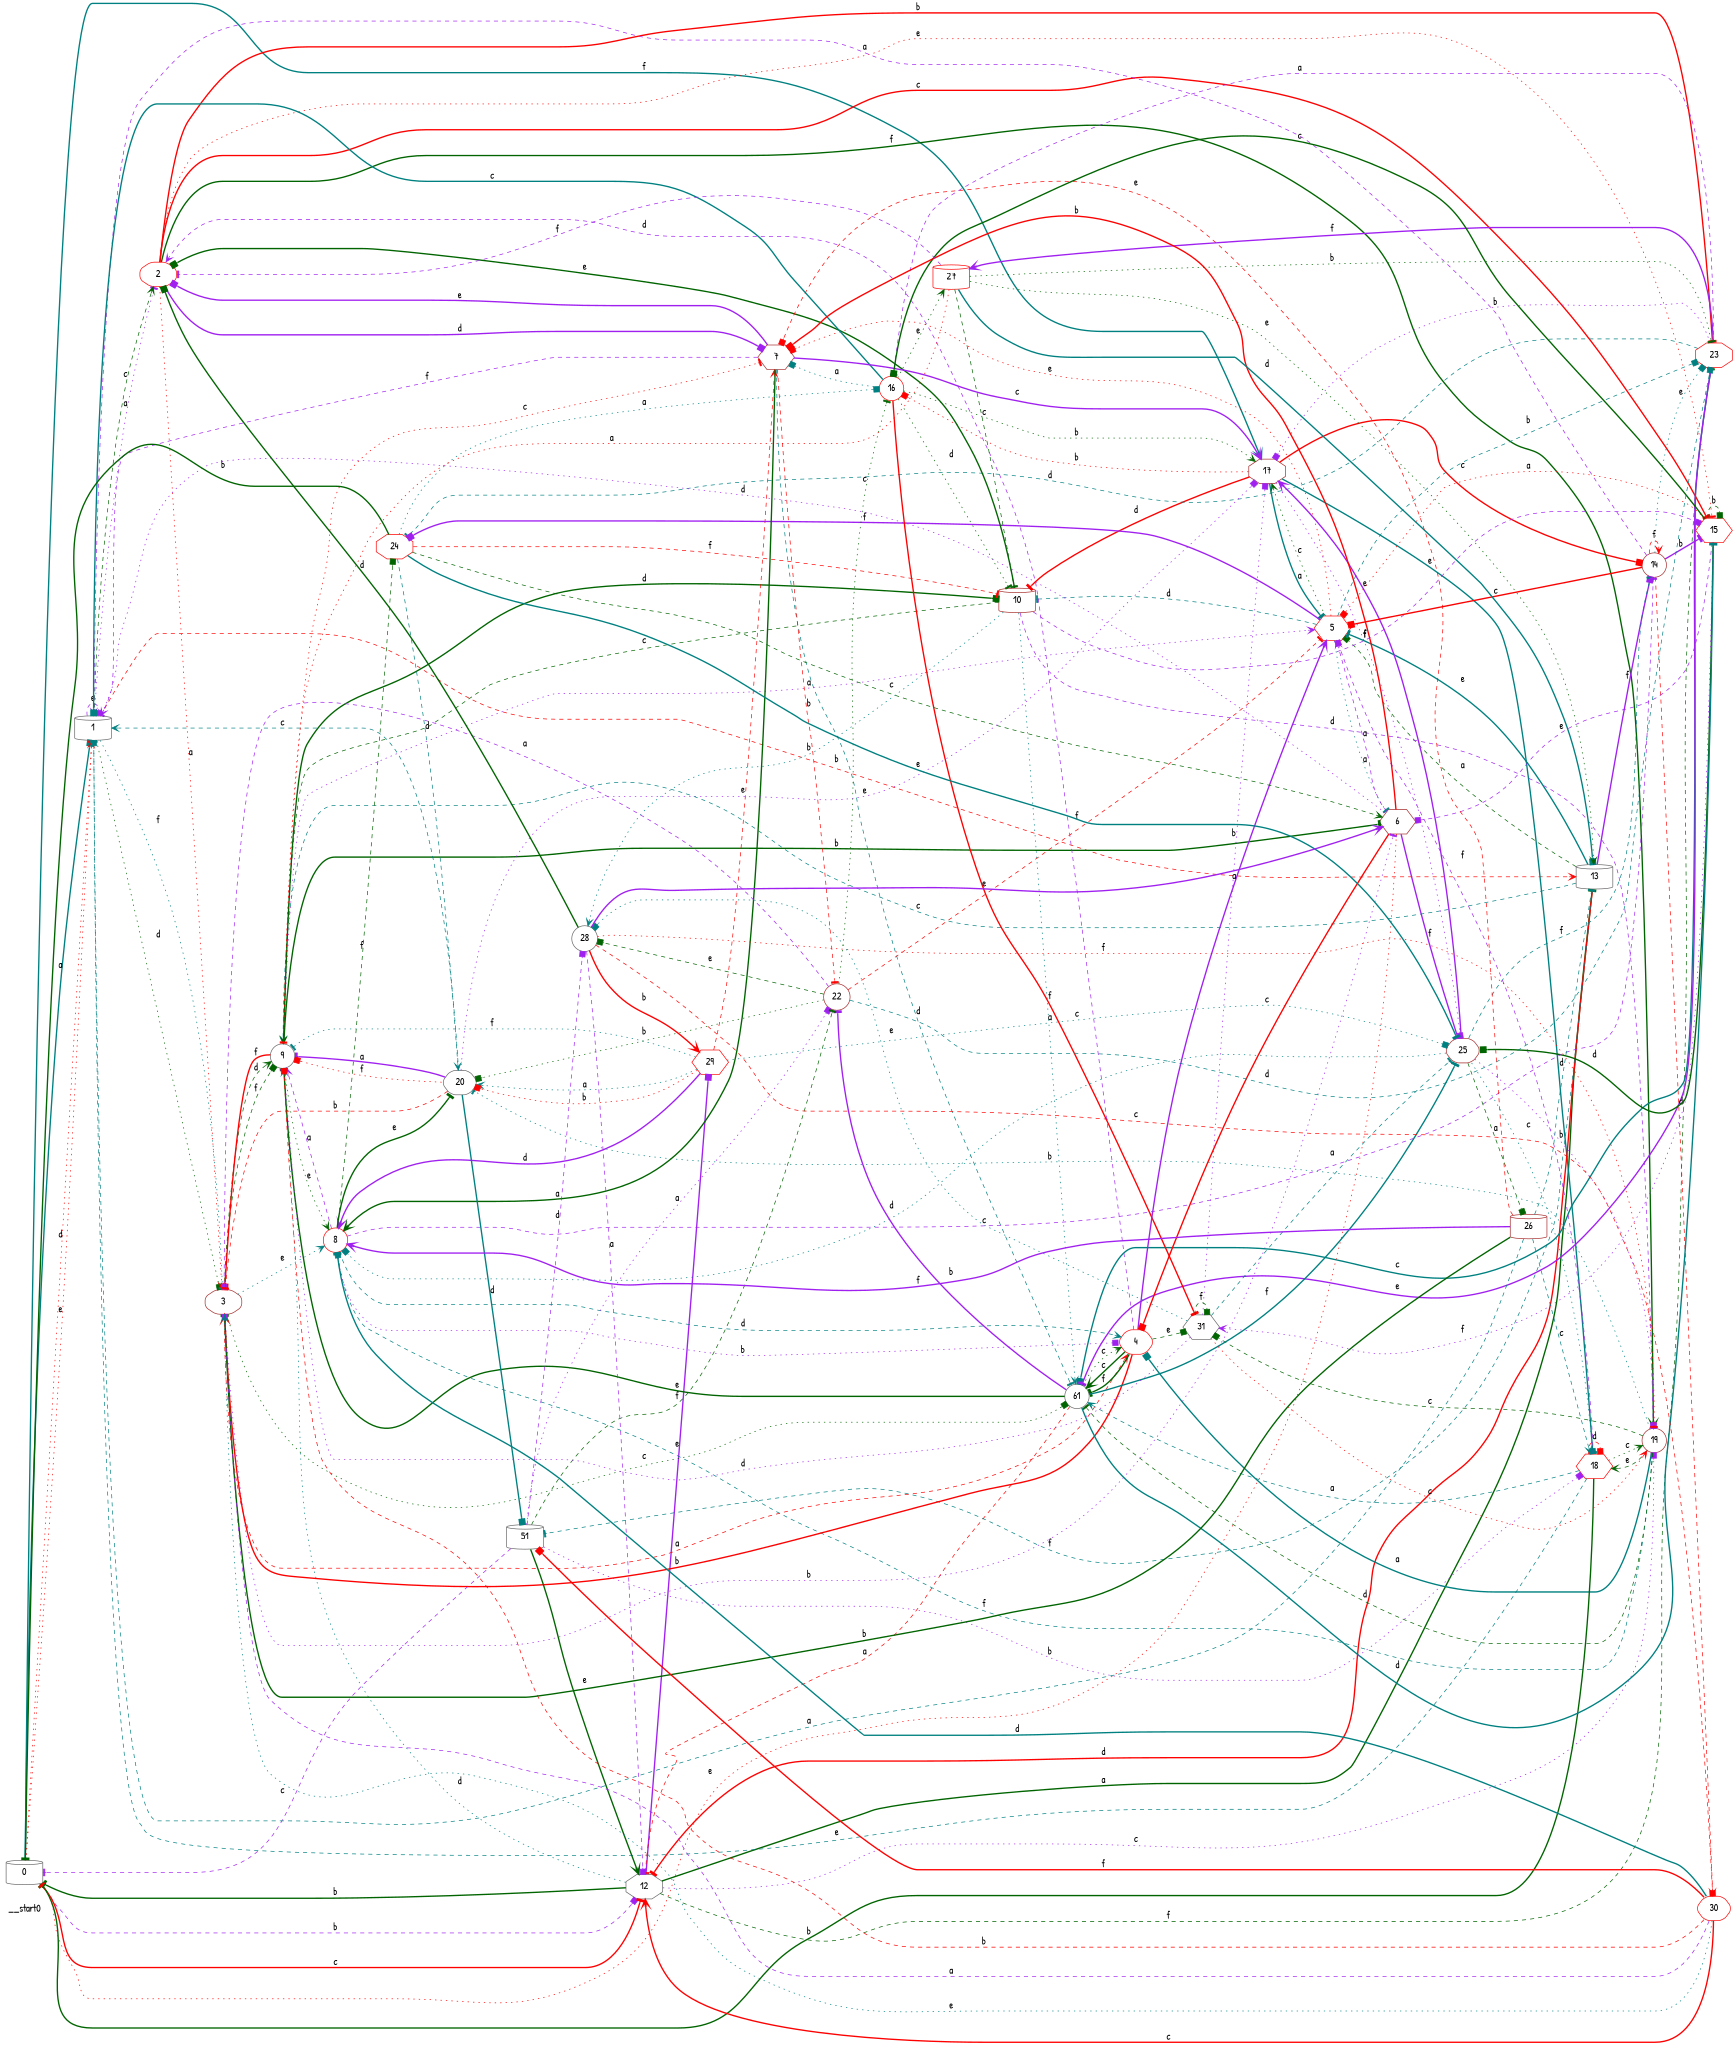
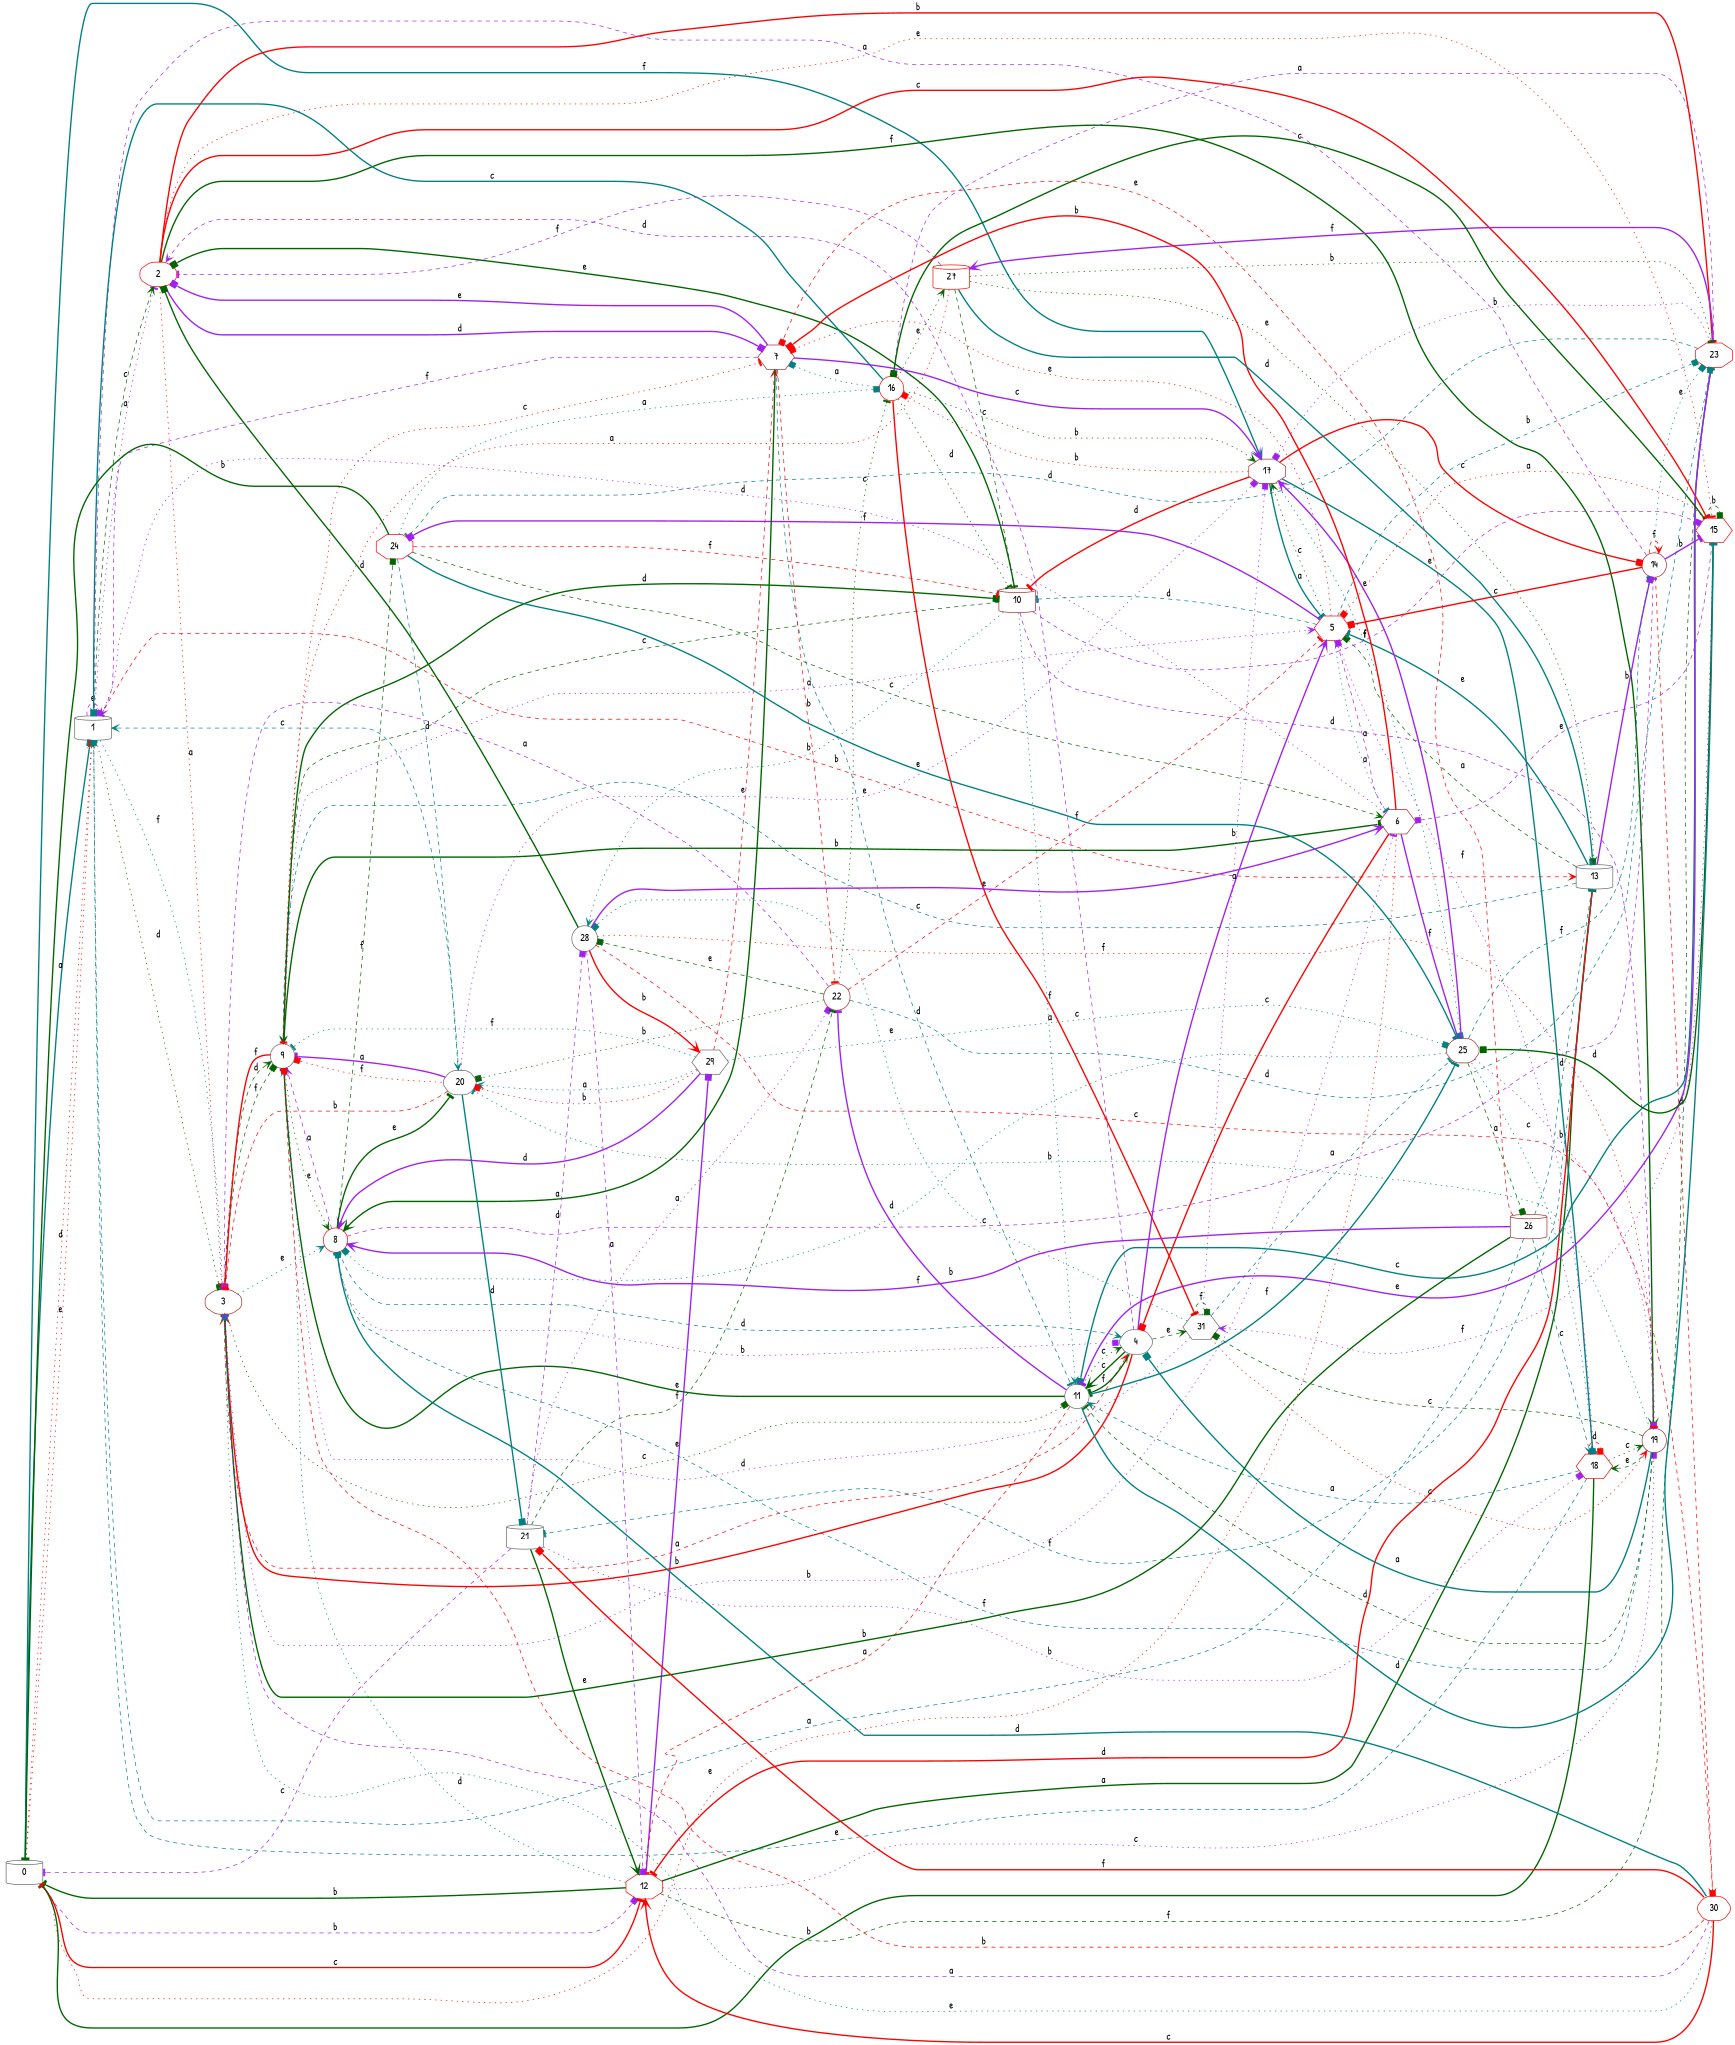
edge "13" -> "14": label "f" -> "b"
edge "17" -> "25": color purple -> teal
edge "18" -> "5": style dashed -> dotted
node "29": color red -> gray40
edge "4" -> "31": arrowhead box -> vee
node "4": color red -> gray40
node "61": label "61" -> "11"
node "51": label "51" -> "21"
node "12": color gray40 -> red
node "__start0": removed
